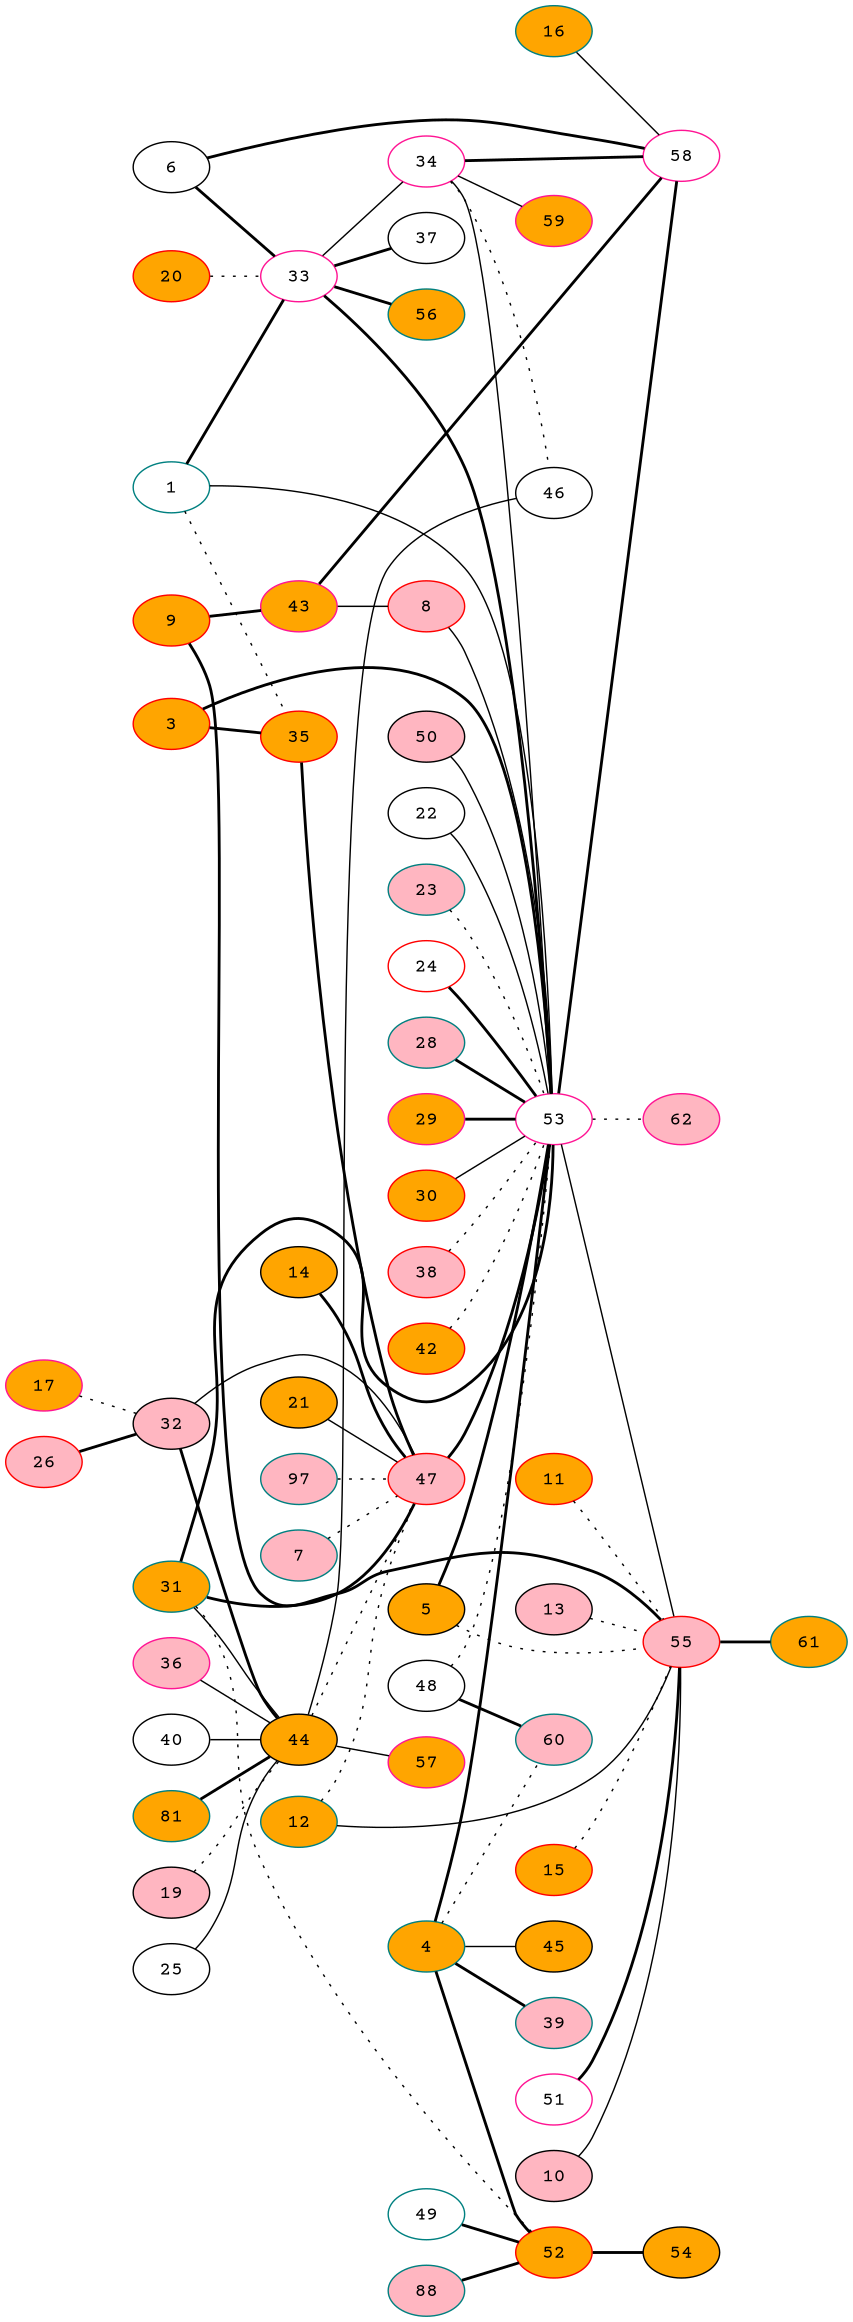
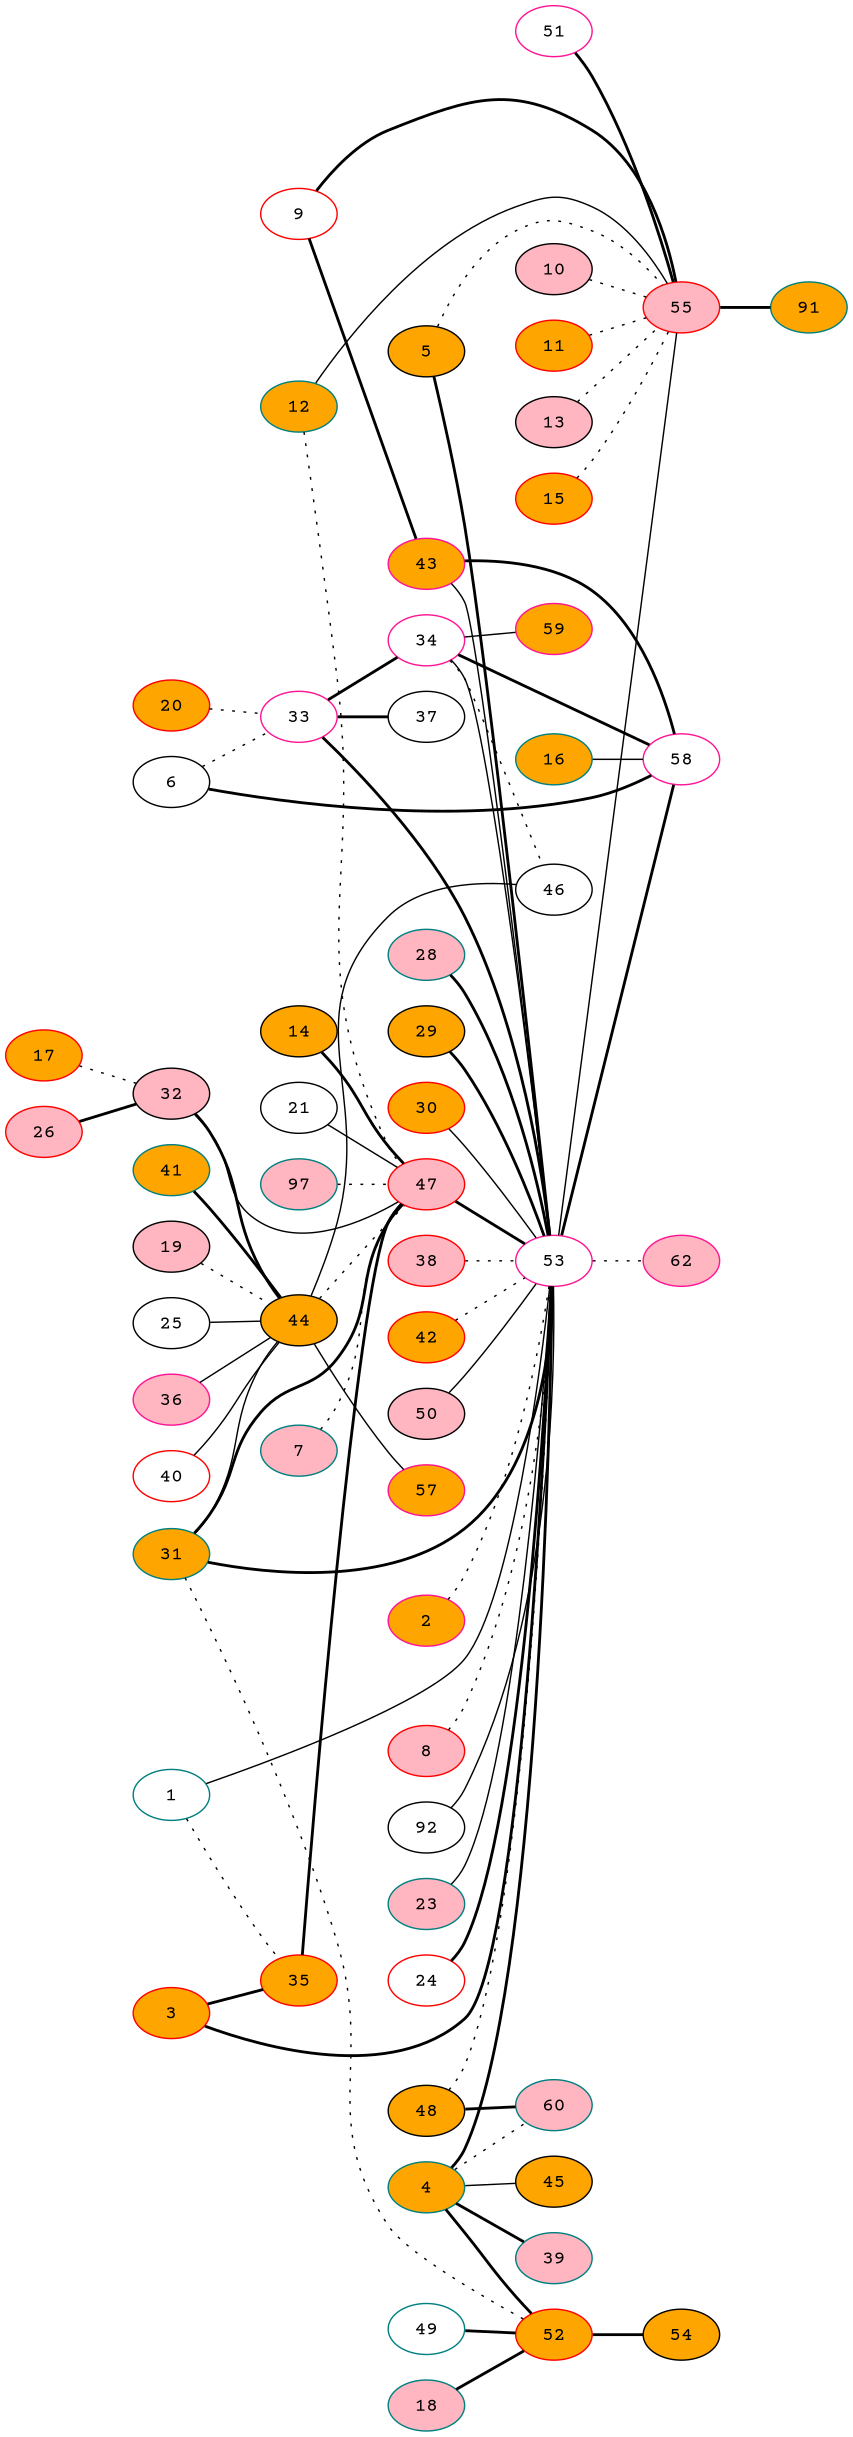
edge "34" -- "33": style solid -> bold
edge "6" -- "33": style bold -> dotted
node "56": removed
edge "33" -- "1": removed
edge "43" -- "8": now "43" -- "53"
node "9": fillcolor orange -> white
node "22": label "22" -> "92"
edge "8" -- "53": style solid -> dotted
edge "23" -- "53": style dotted -> solid
node "29": color deeppink -> black
node "17": color deeppink -> red
node "21": fillcolor orange -> white
node "2": added
node "61": label "61" -> "91"
node "48": fillcolor white -> orange
node "40": color black -> red
node "81": label "81" -> "41"
edge "55" -- "10": style solid -> dotted
node "88": label "88" -> "18"
